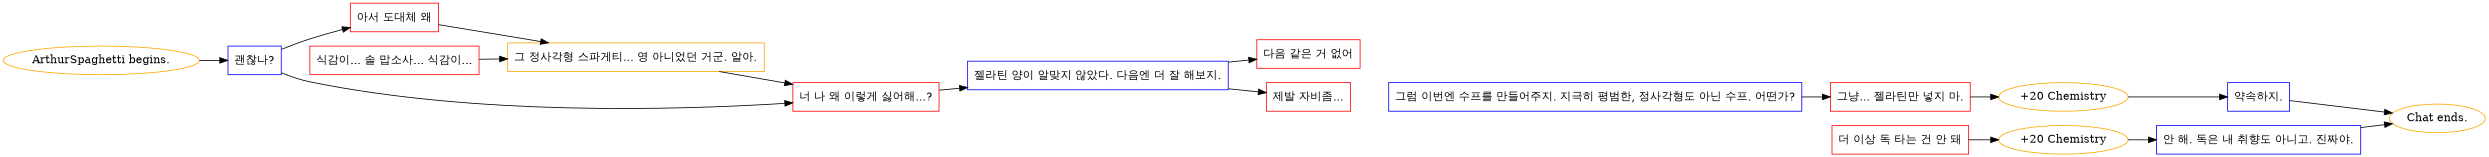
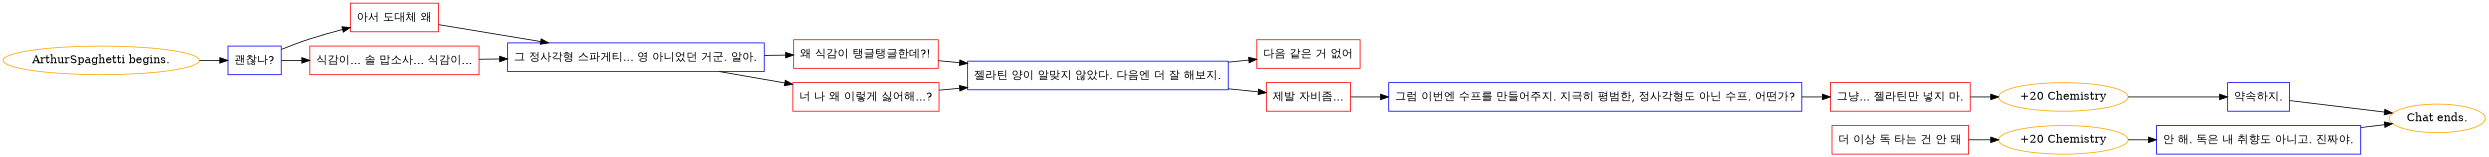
node "왜 식감이 탱글탱글한데?!": added
node "그 정사각형 스파게티... 영 아니었던 거군. 알아.": color orange -> blue
edge "제발 자비좀..." -> "그럼 이번엔 수프를 만들어주지. 지극히 평범한, 정사각형도 아닌 수프. 어떤가?": added
edge "괜찮나?" -> "너 나 왜 이렇게 싫어해...?": now "괜찮나?" -> "식감이... 솔 맙소사... 식감이..."
